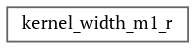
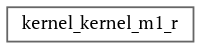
node "kernel_width_m1_r": label "kernel_width_m1_r" -> "kernel_kernel_m1_r"
